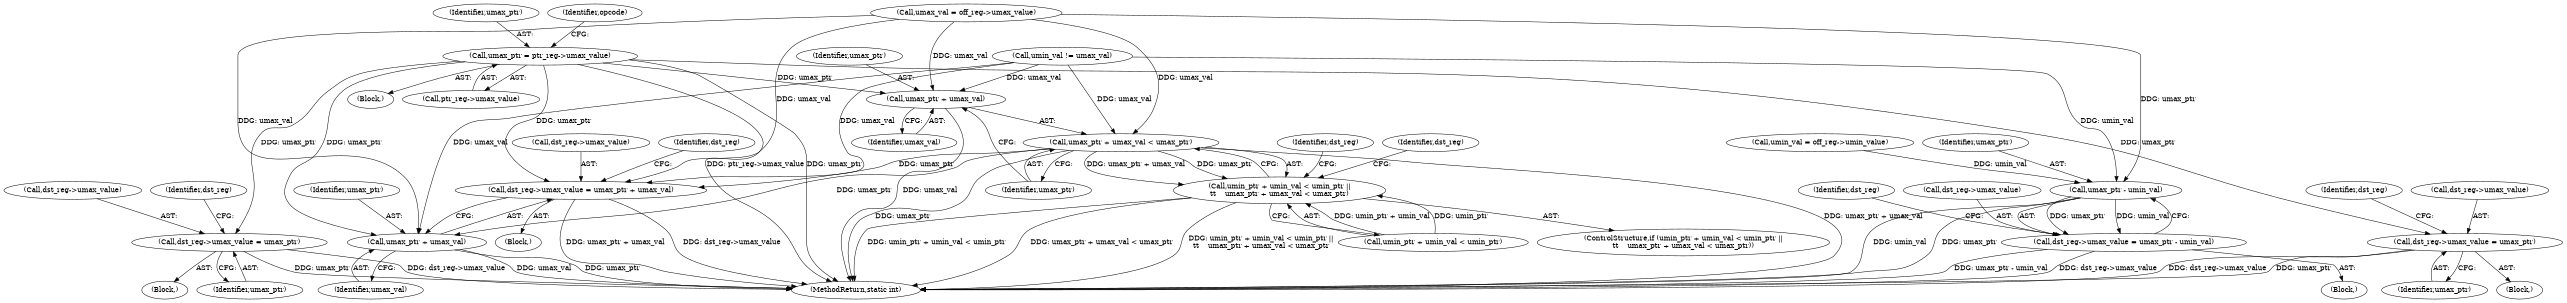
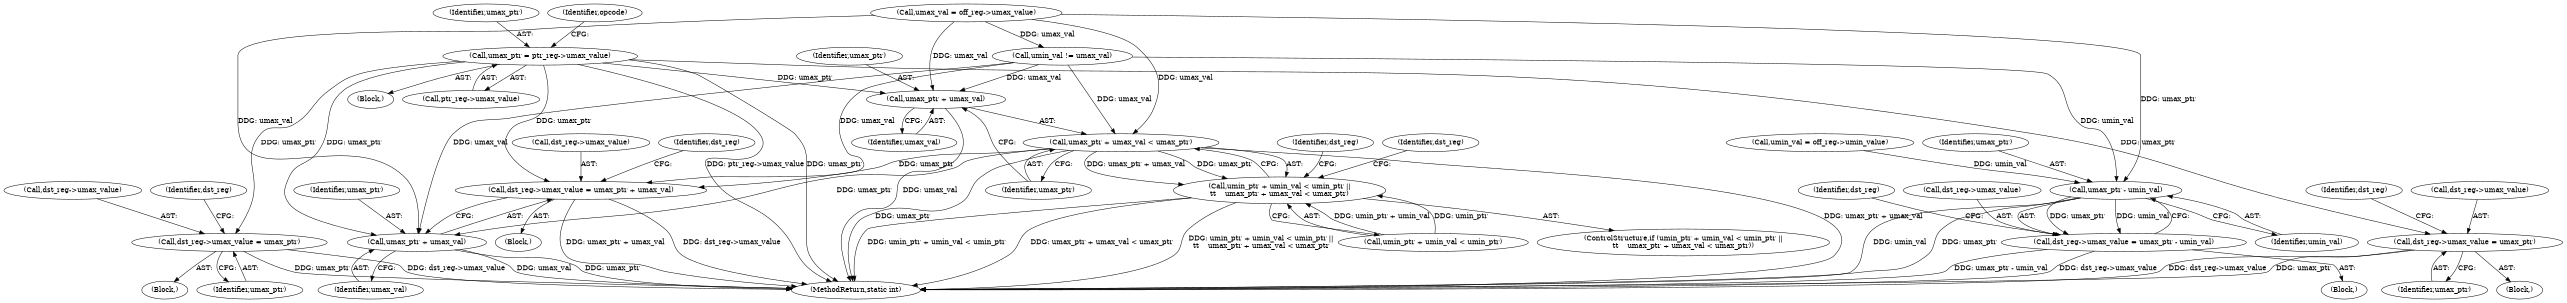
edge "(Call,umax_val = off_reg->umax_value)" -> "(Call,dst_reg->umax_value = umax_ptr + umax_val)": now "(Call,umax_val = off_reg->umax_value)" -> "(Call,umin_val != umax_val)"
node "(Identifier,umin_val)": added
